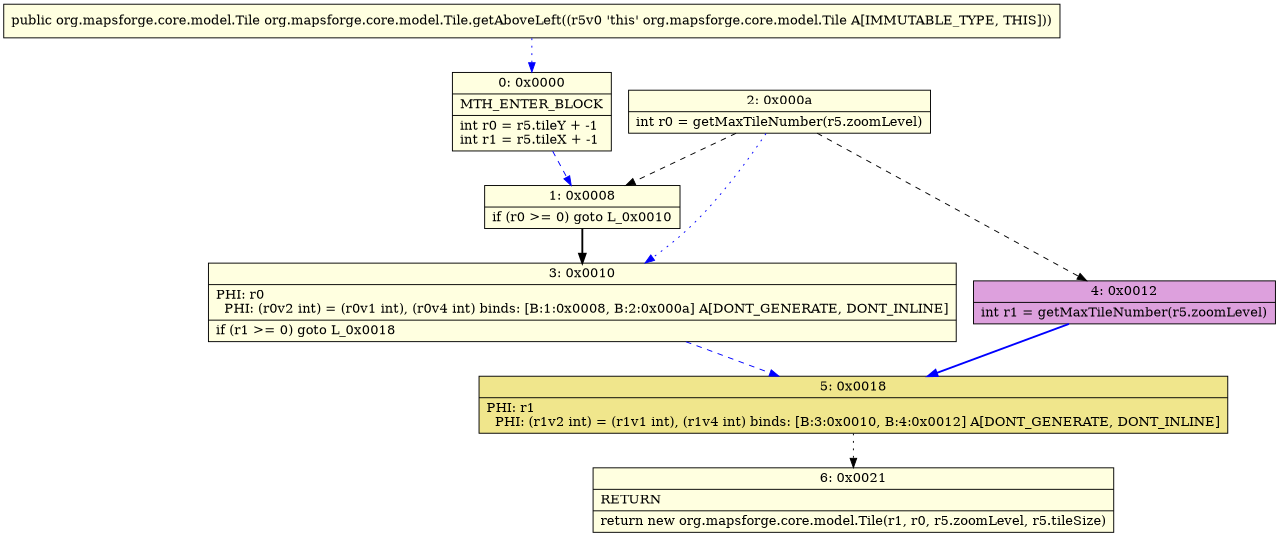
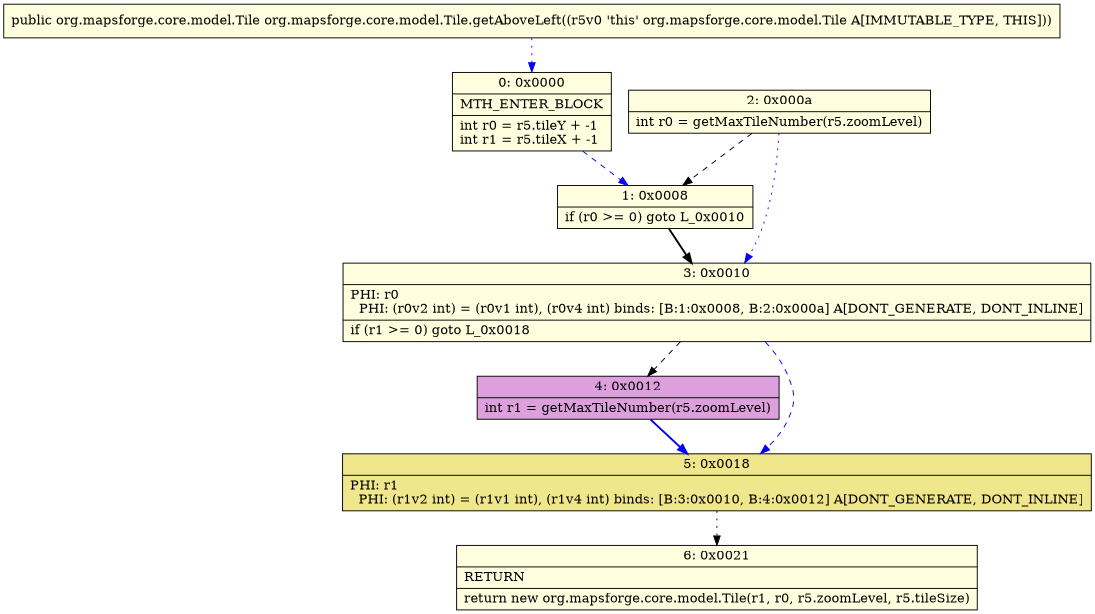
edge "2: 0x000a" -> "4: 0x0012": now "3: 0x0010" -> "4: 0x0012"
